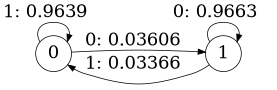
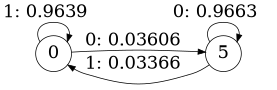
node "1": label "1" -> "5"
